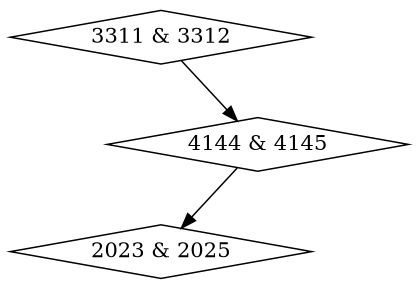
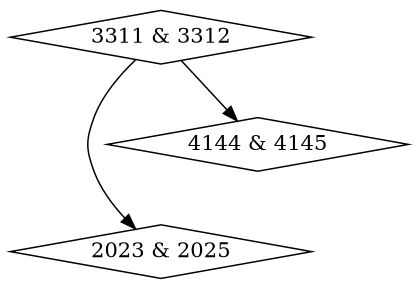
edge "4144 & 4145" -> "2023 & 2025": now "3311 & 3312" -> "2023 & 2025"
